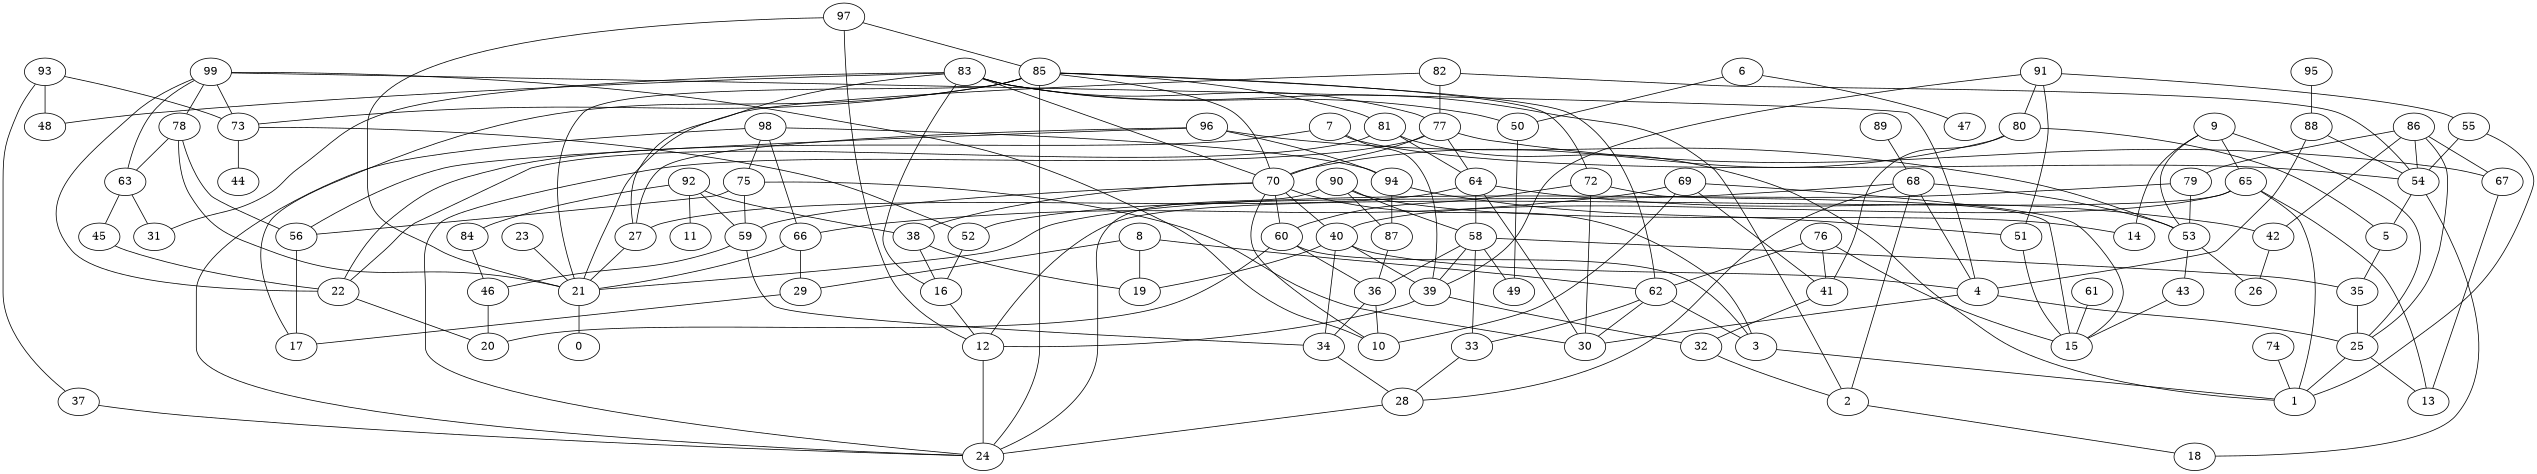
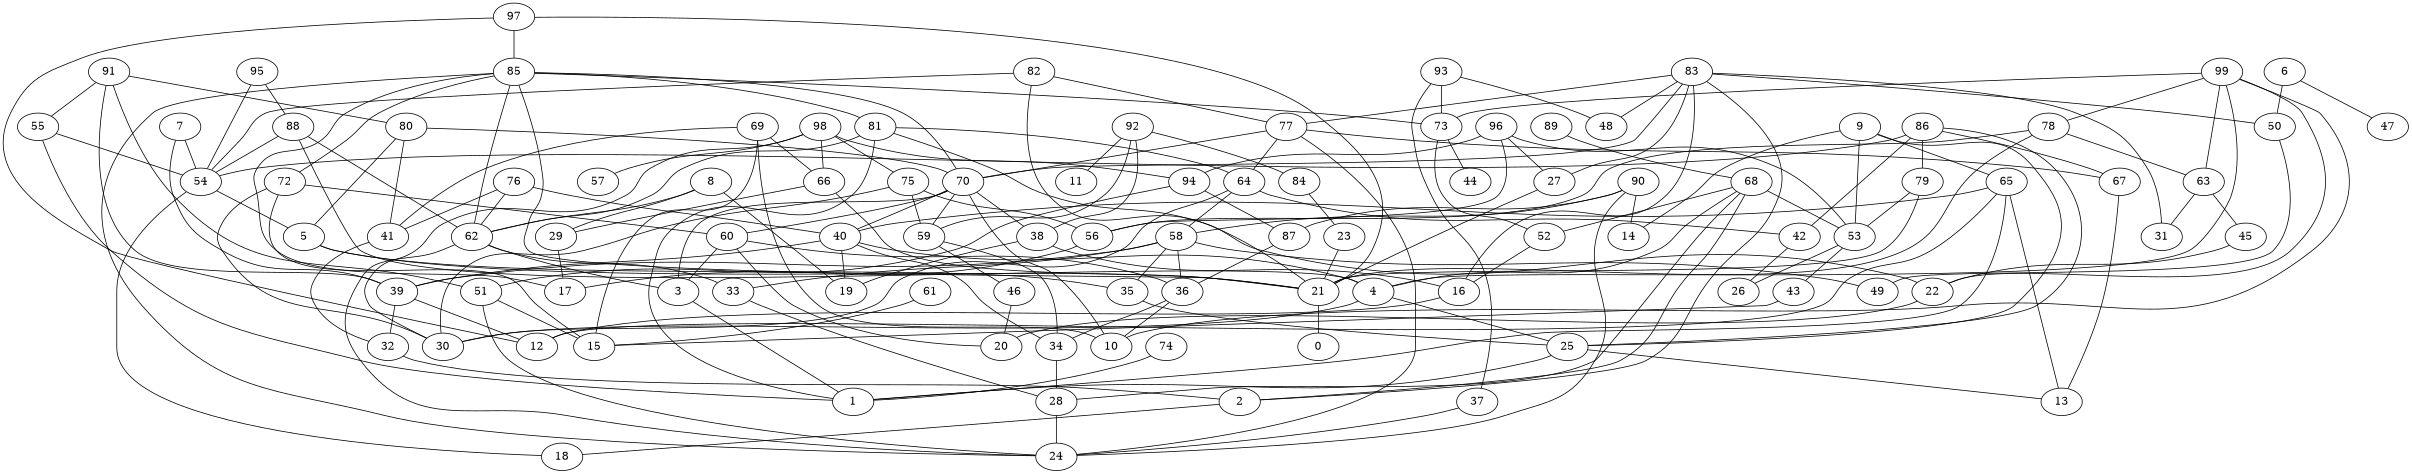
edge "95" -- "54": added
edge "7" -- "22": removed
edge "81" -- "62": added
edge "88" -- "62": added
node "57": added
edge "64" -- "27": removed
edge "84" -- "46": now "84" -- "23"
edge "5" -- "21": added
edge "76" -- "15": now "76" -- "40"
edge "12" -- "24": now "51" -- "24"
